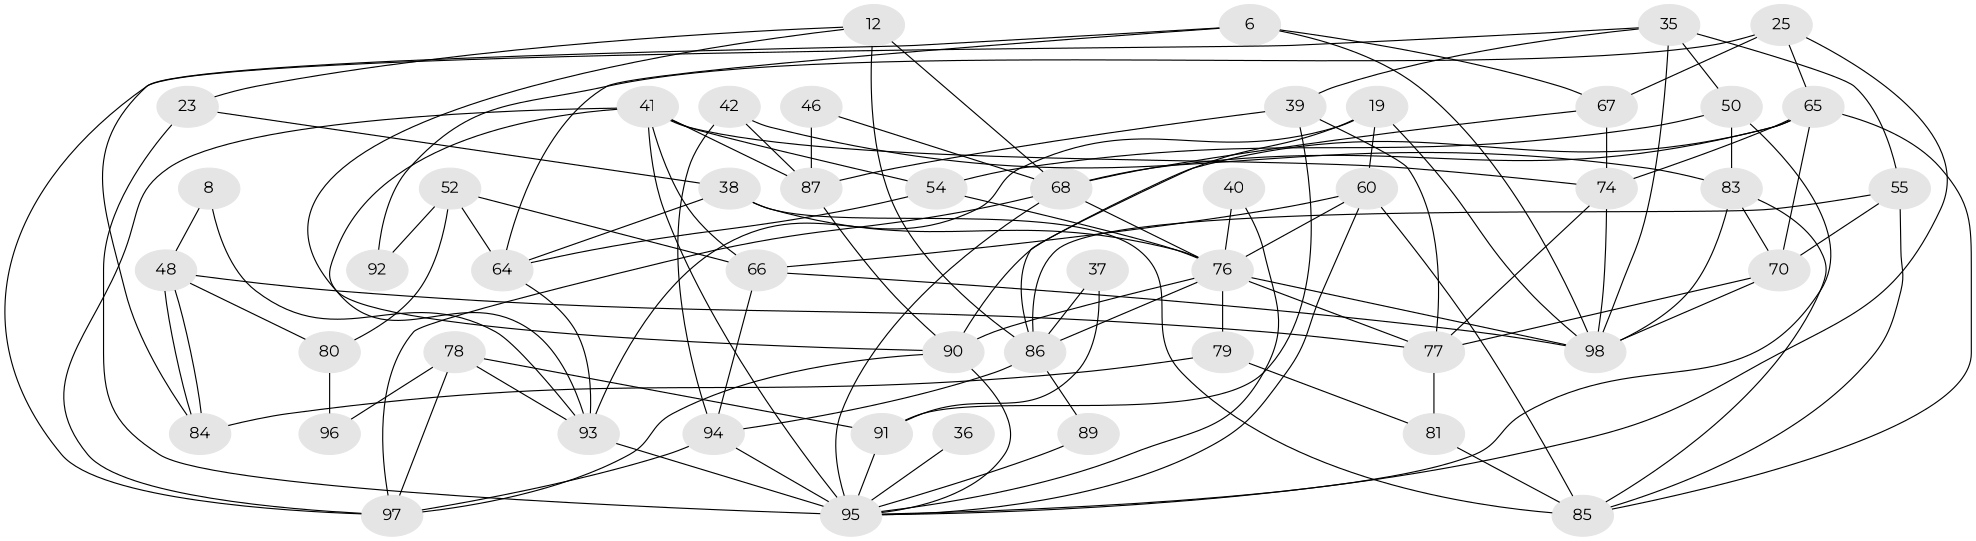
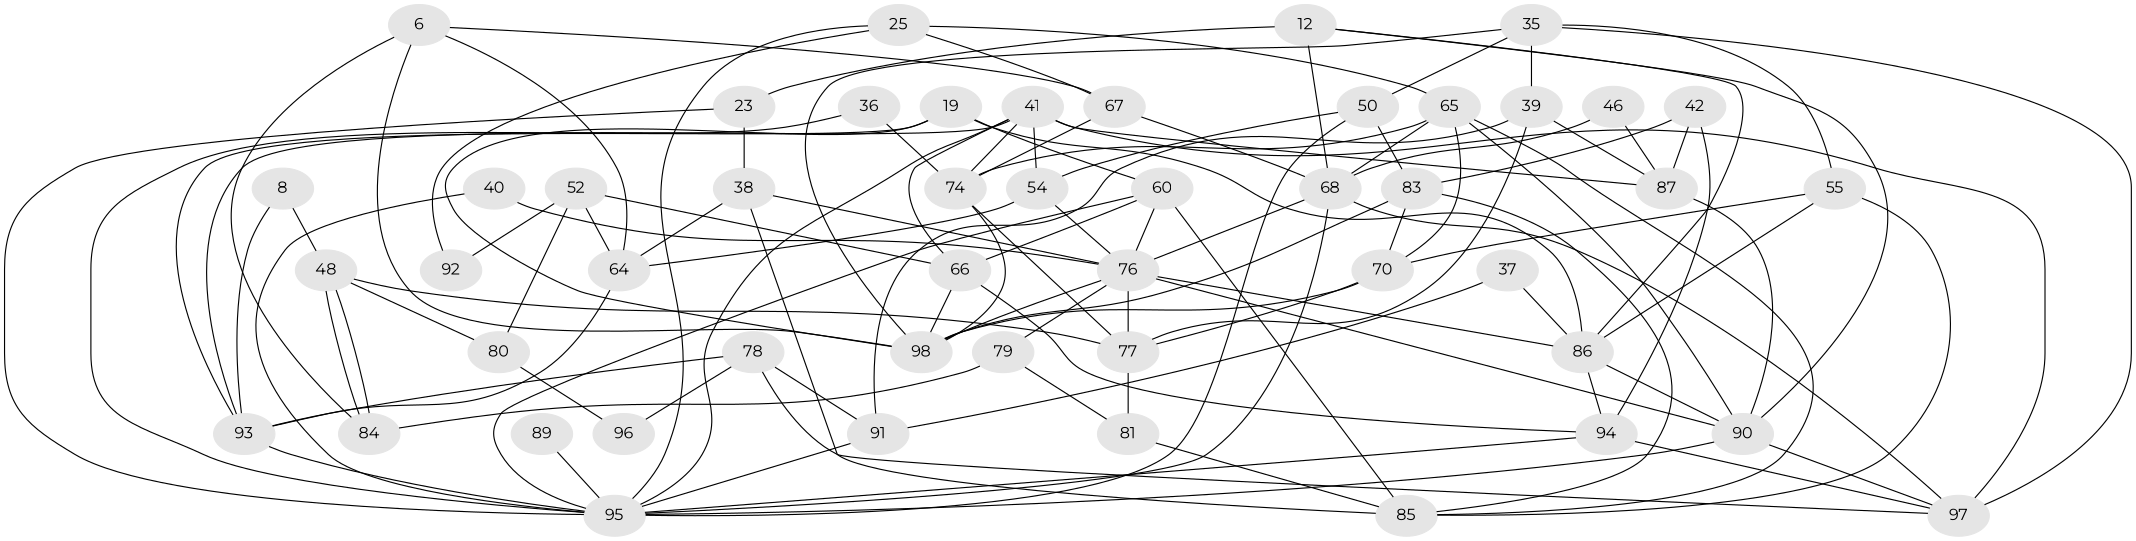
edge "36" -- "74": added
edge "86" -- "89": now "86" -- "90"
